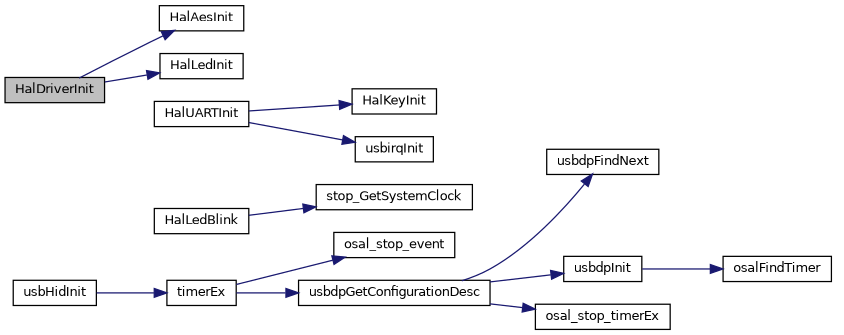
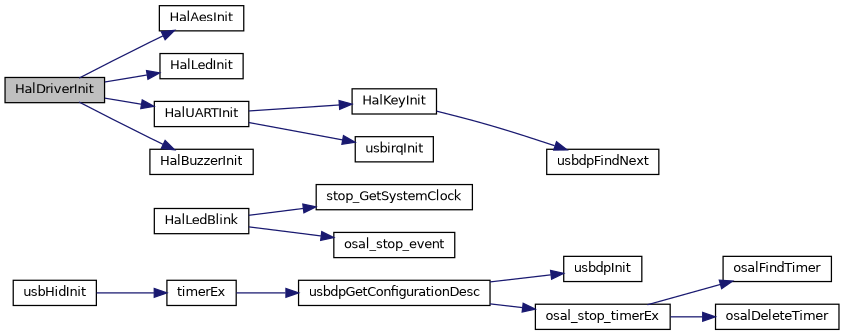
edge "HalDriverInit" -> "HalUARTInit": added
node "HalBuzzerInit": added
edge "usbdpGetConfigurationDesc" -> "usbdpFindNext": now "HalKeyInit" -> "usbdpFindNext"
edge "usbdpInit" -> "osalFindTimer": now "osal_stop_timerEx" -> "osalFindTimer"
edge "timerEx" -> "osal_stop_event": now "HalLedBlink" -> "osal_stop_event"
node "osalDeleteTimer": added
